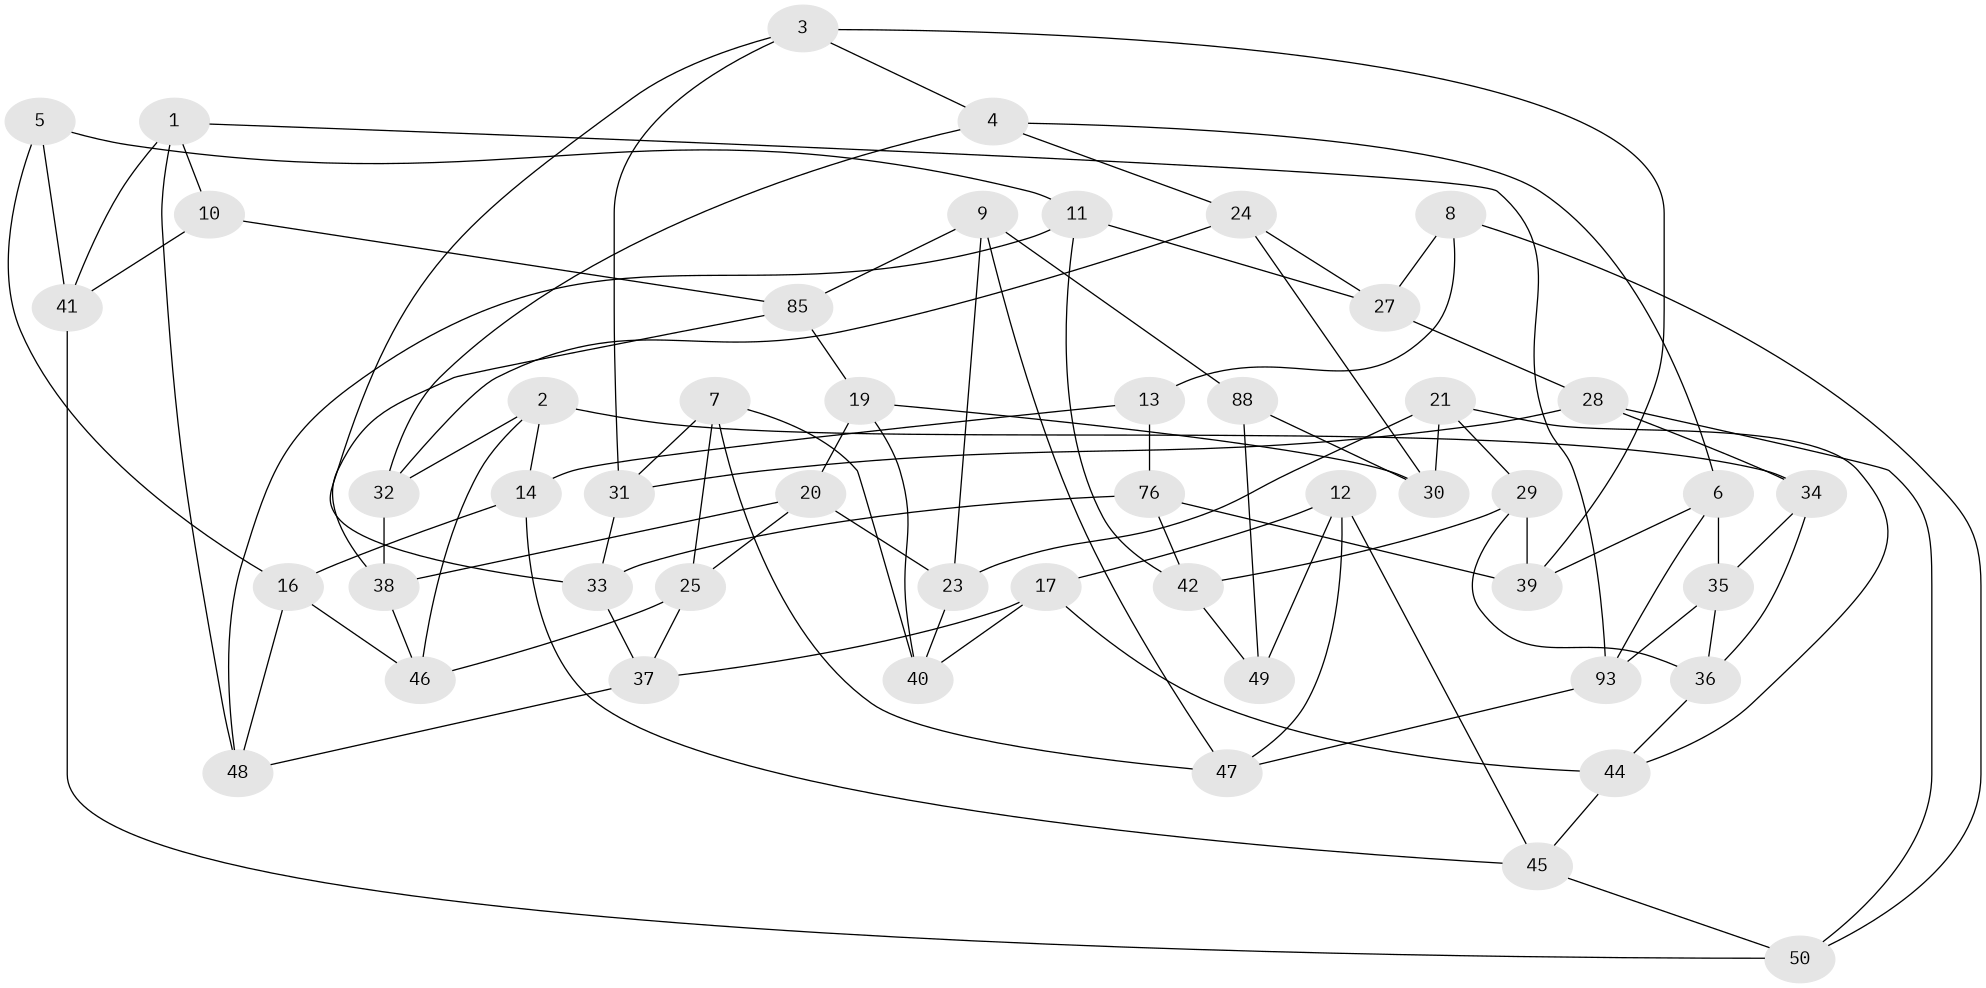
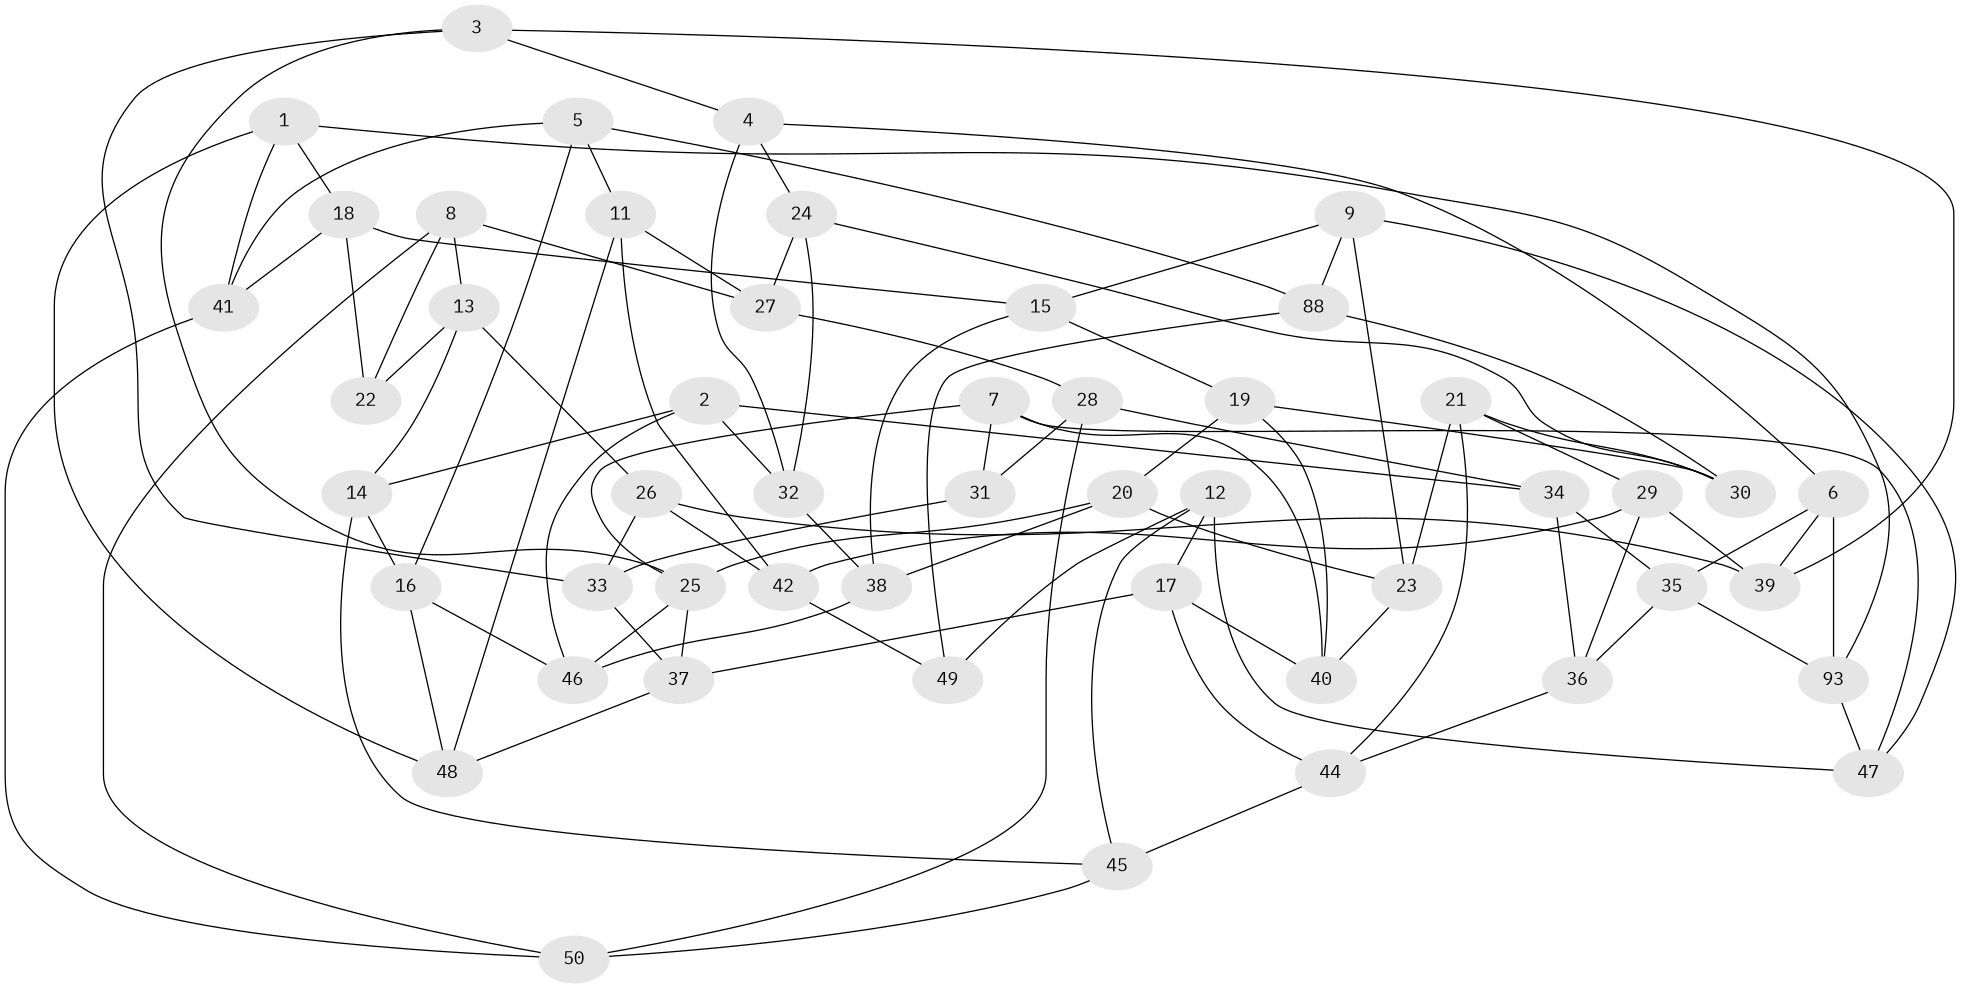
edge "5" -- "88": added
node "10": label "10" -> "18"
edge "3" -- "31": now "3" -- "25"
node "85": label "85" -> "15"
node "22": added
node "76": label "76" -> "26"
